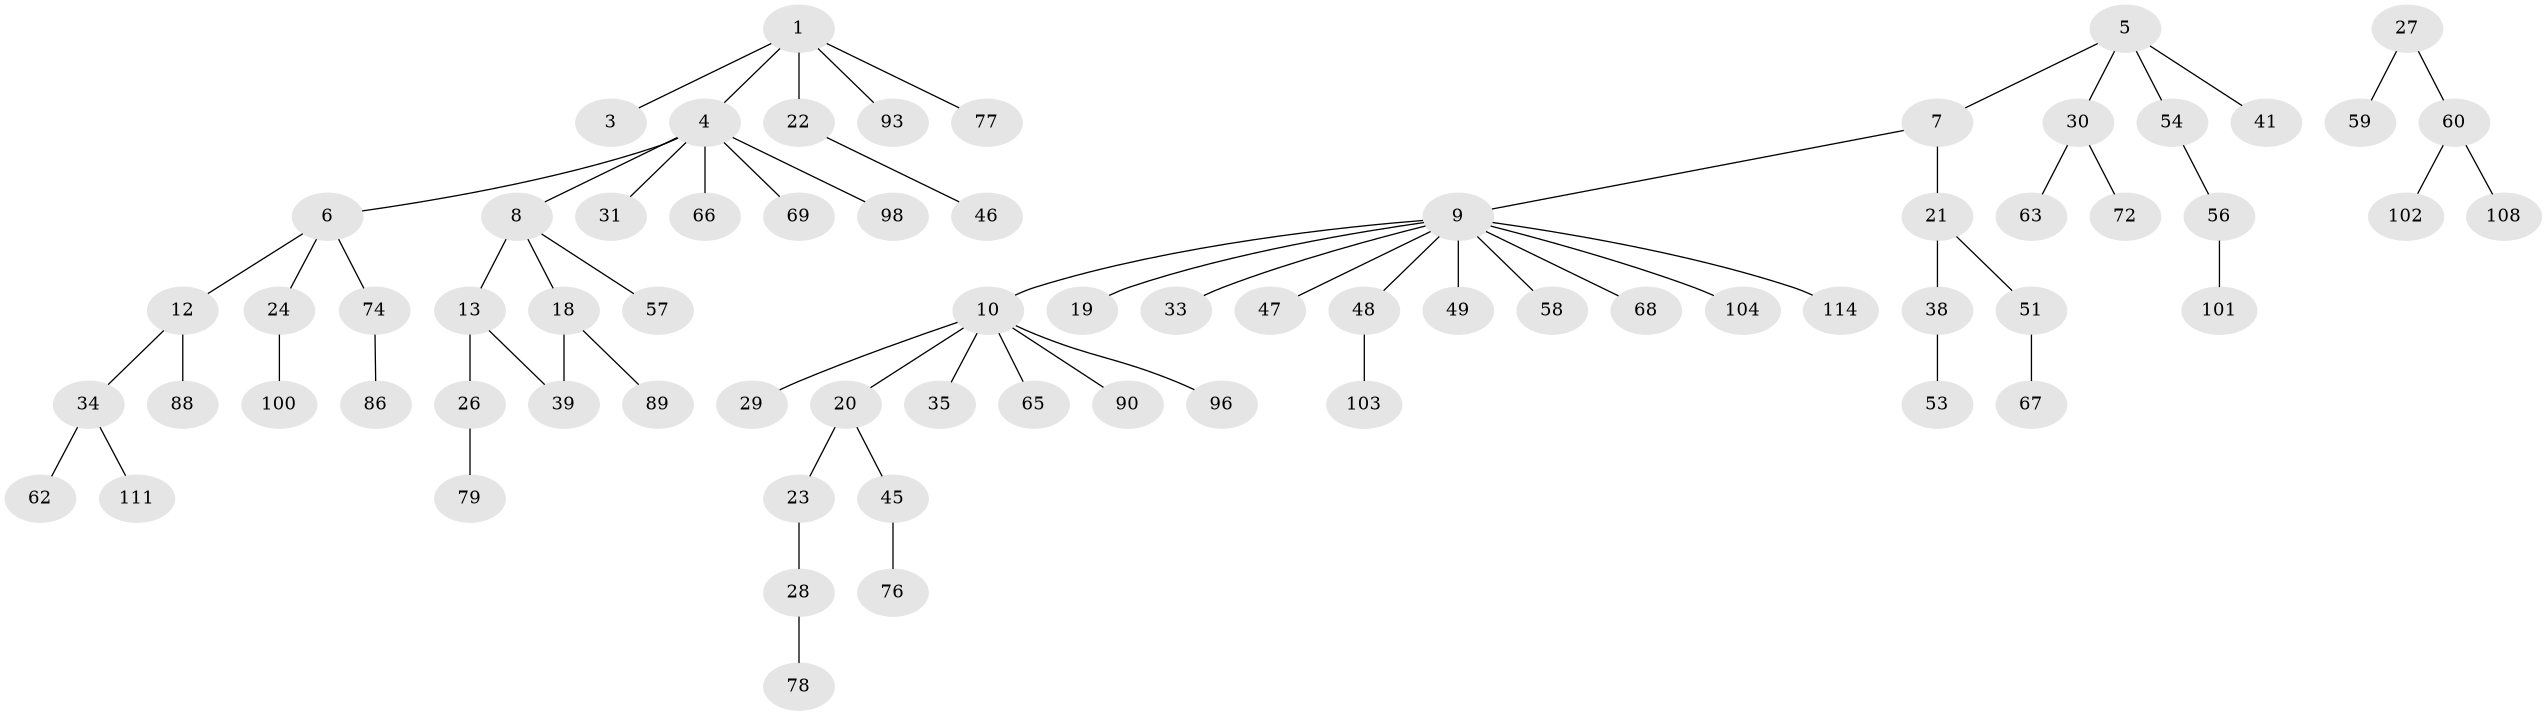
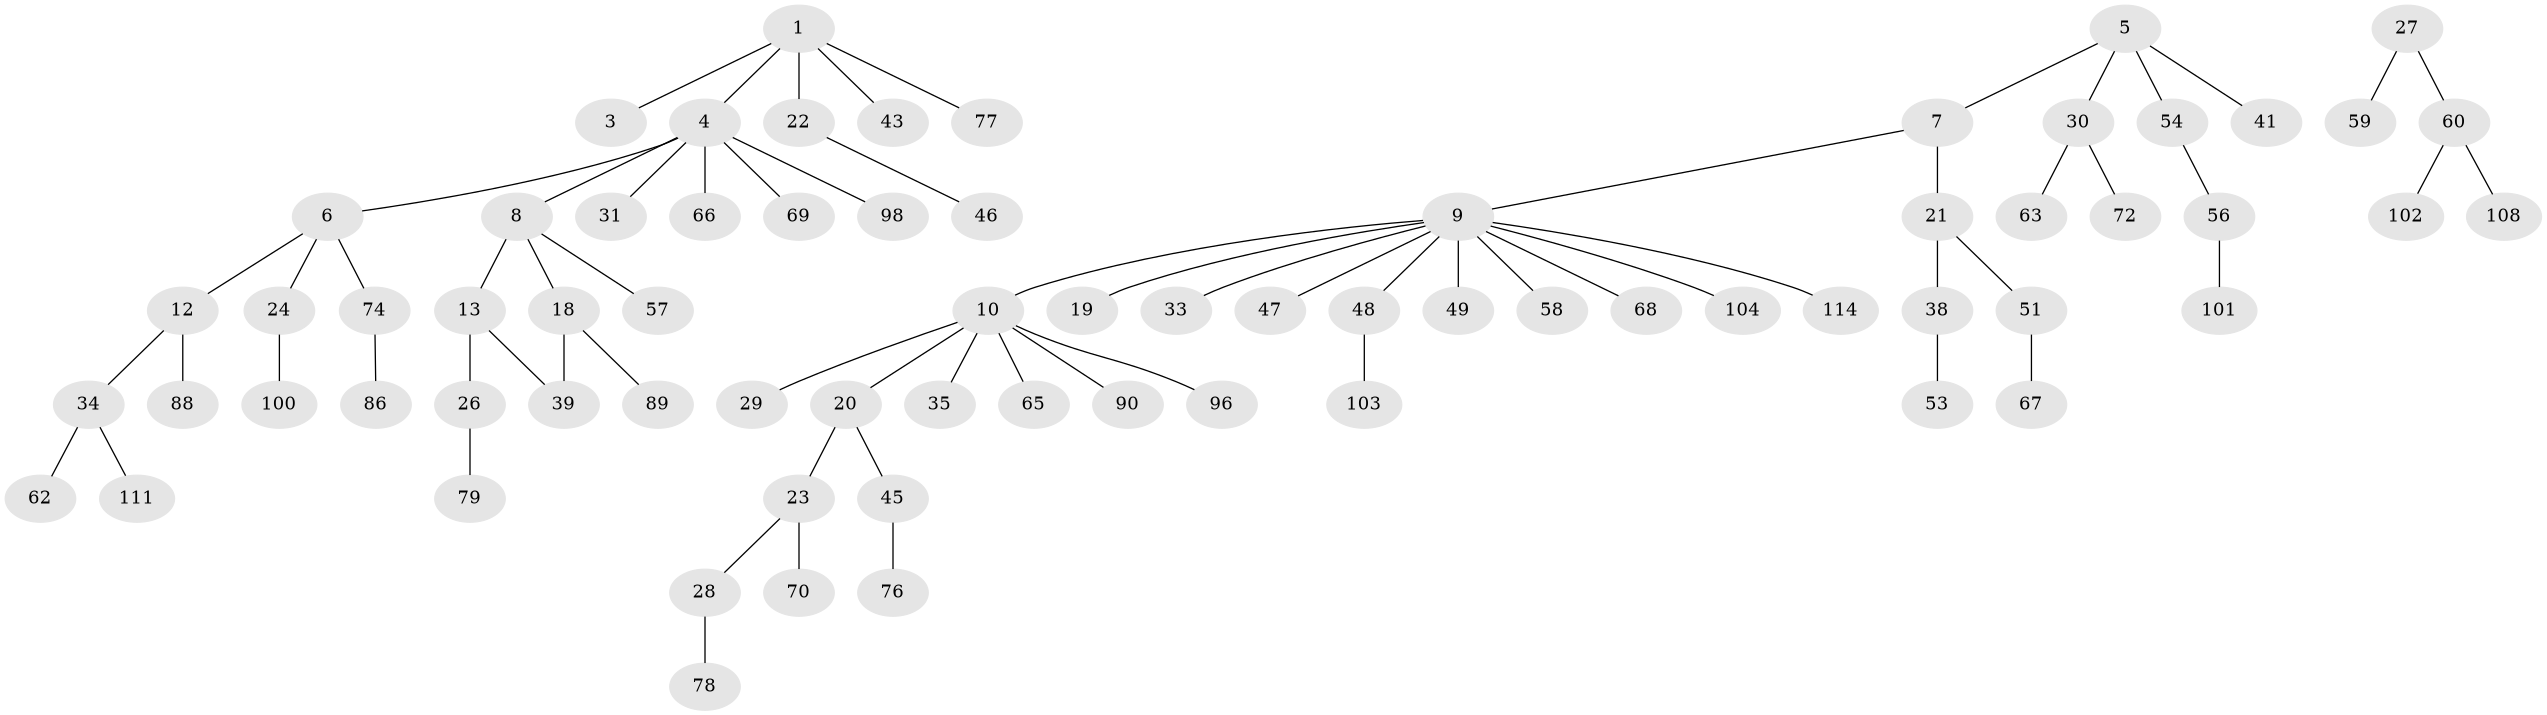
node "93": label "93" -> "43"
node "70": added
